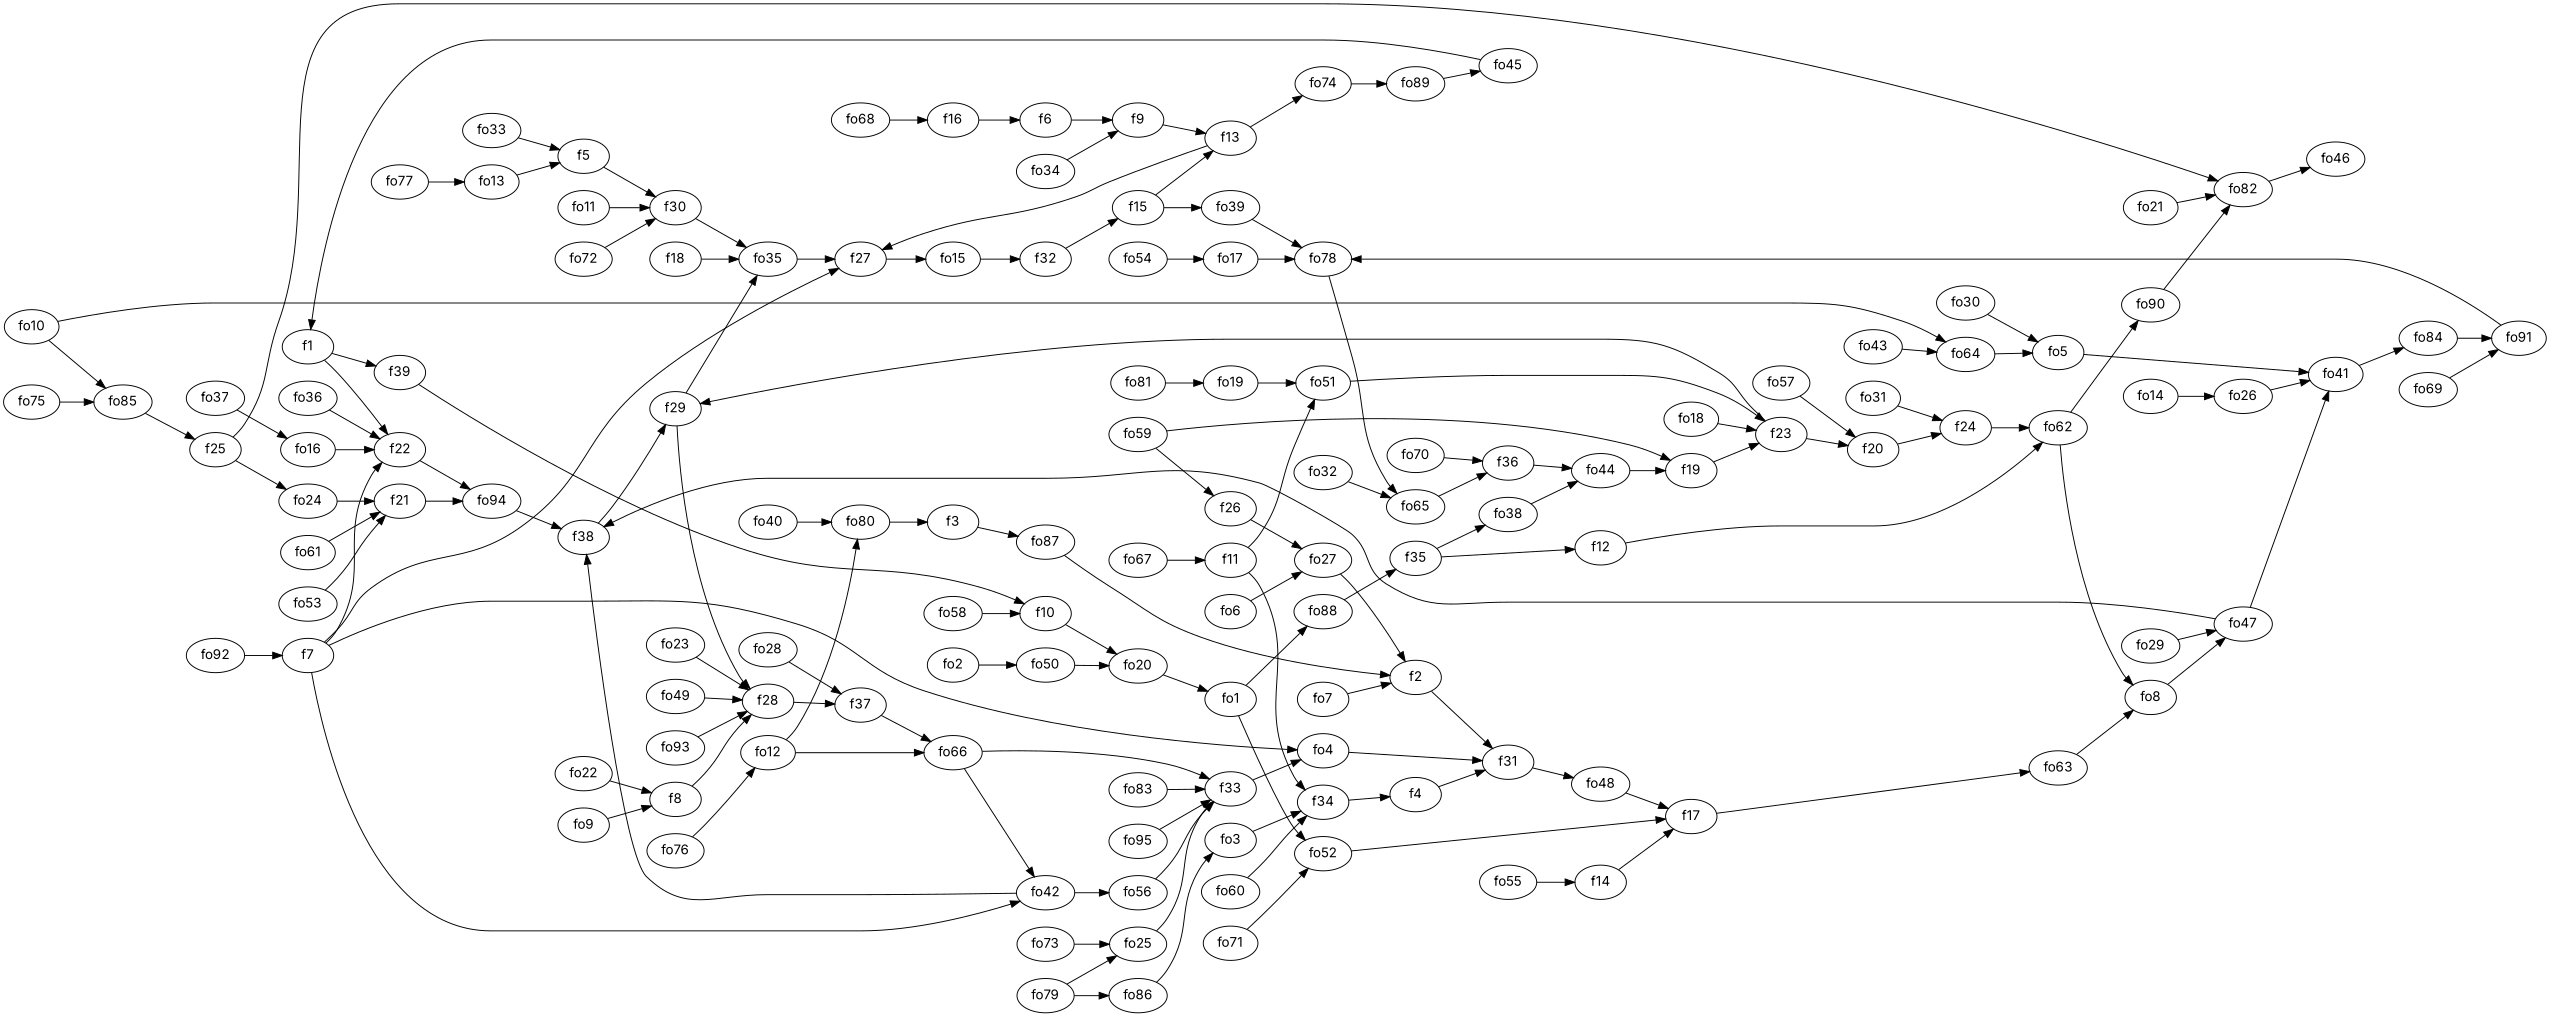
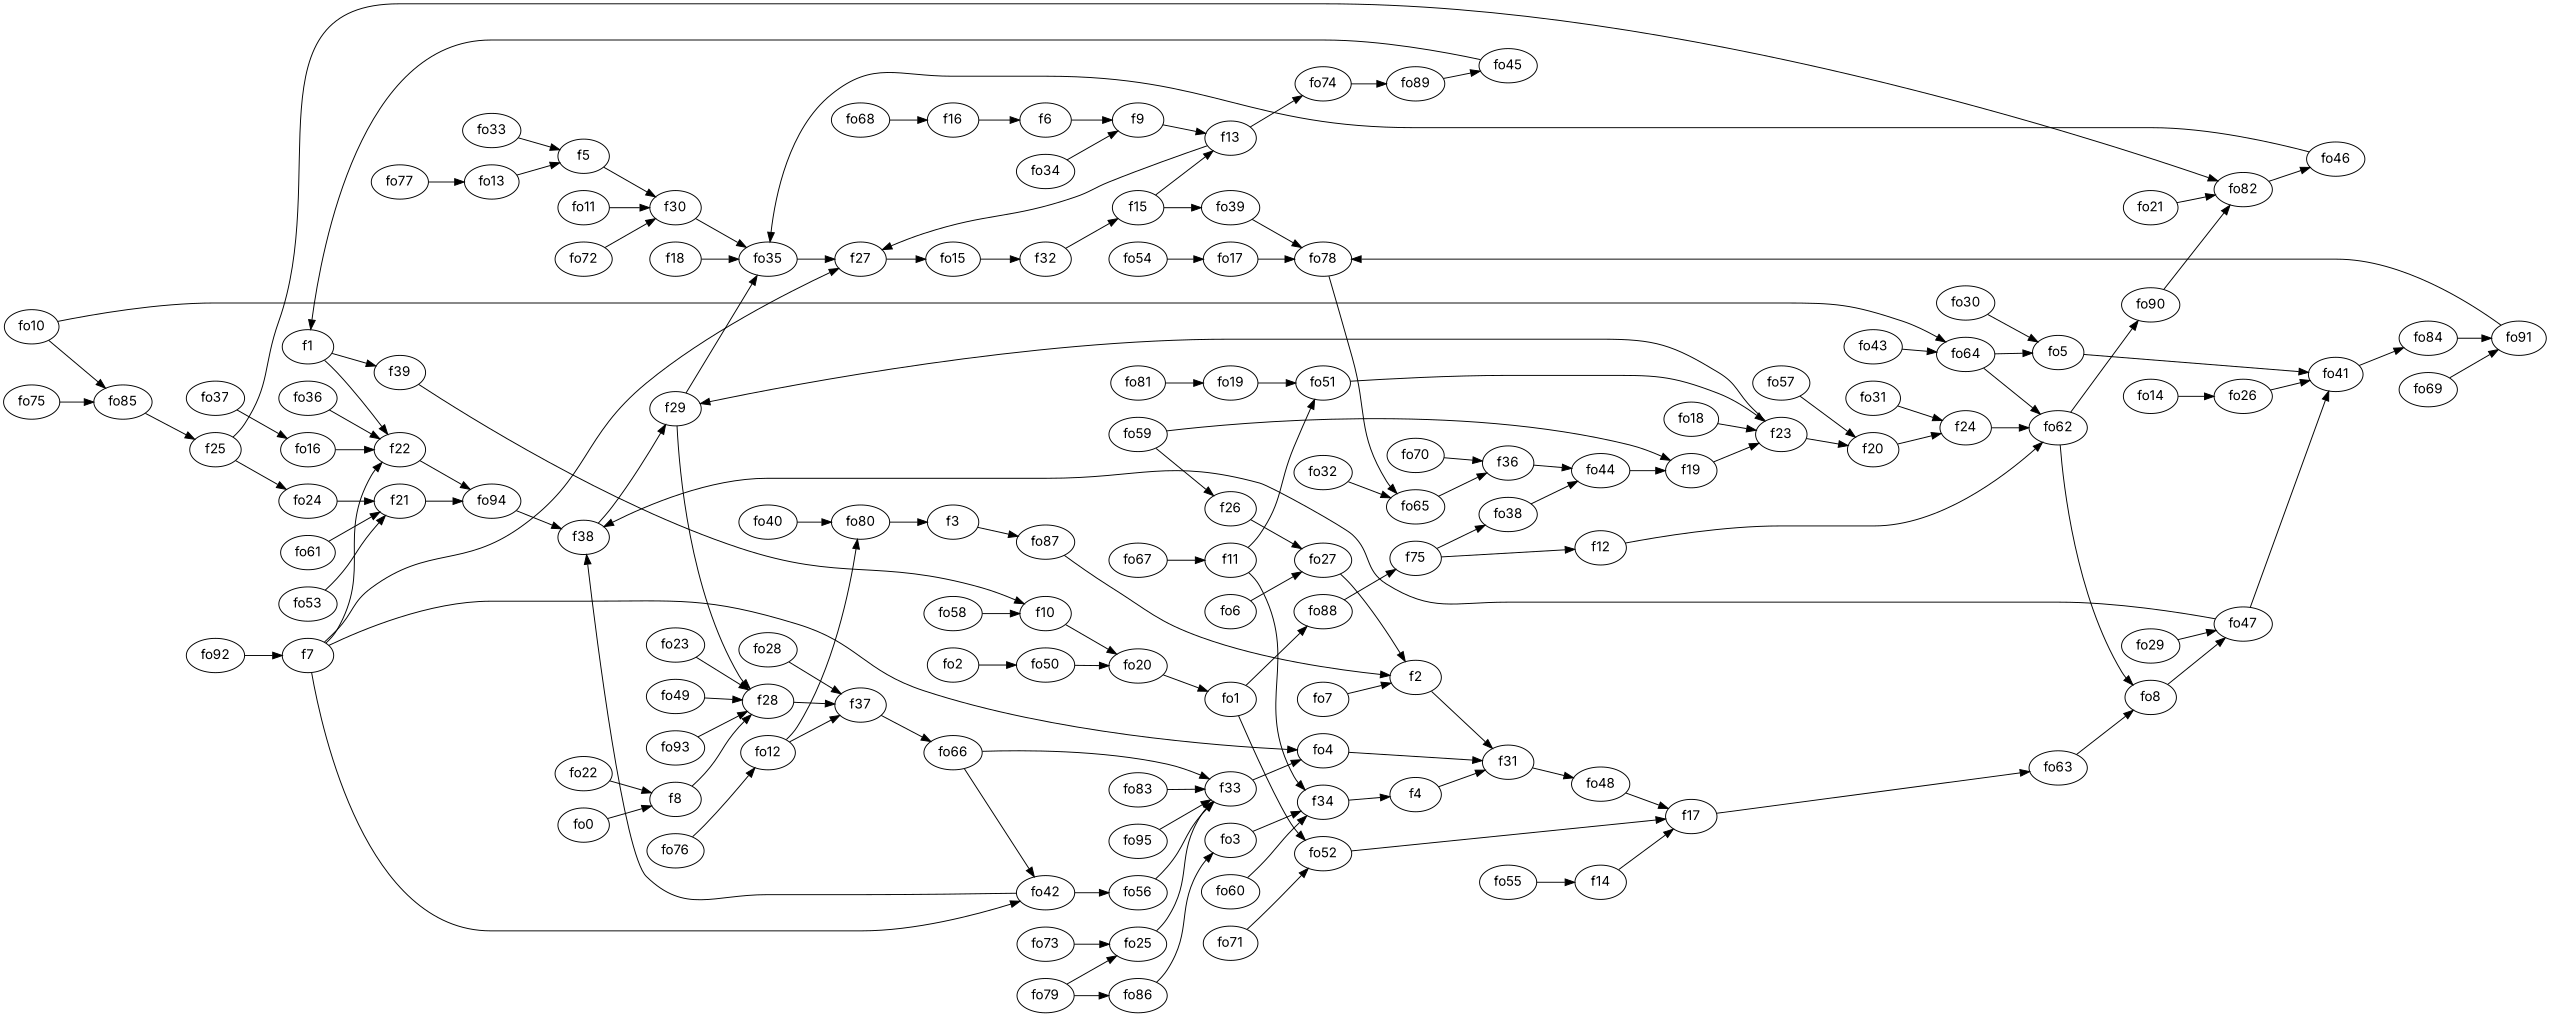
edge "fo46" -> "fo35": added
edge "fo64" -> "fo62": added
node "f35": label "f35" -> "f75"
edge "fo12" -> "fo66": now "fo12" -> "f37"
node "fo9": label "fo9" -> "fo0"
